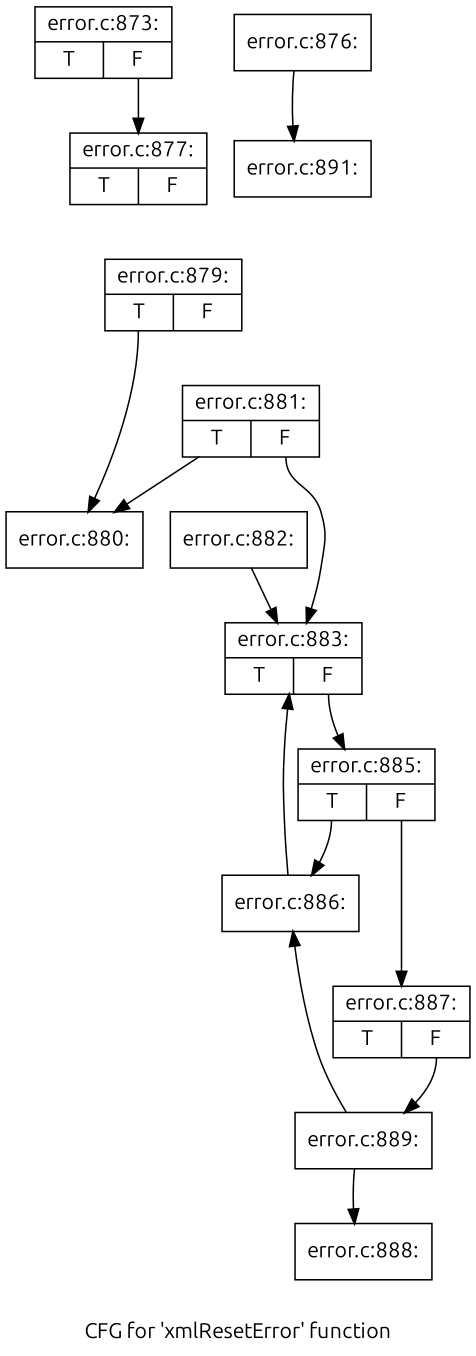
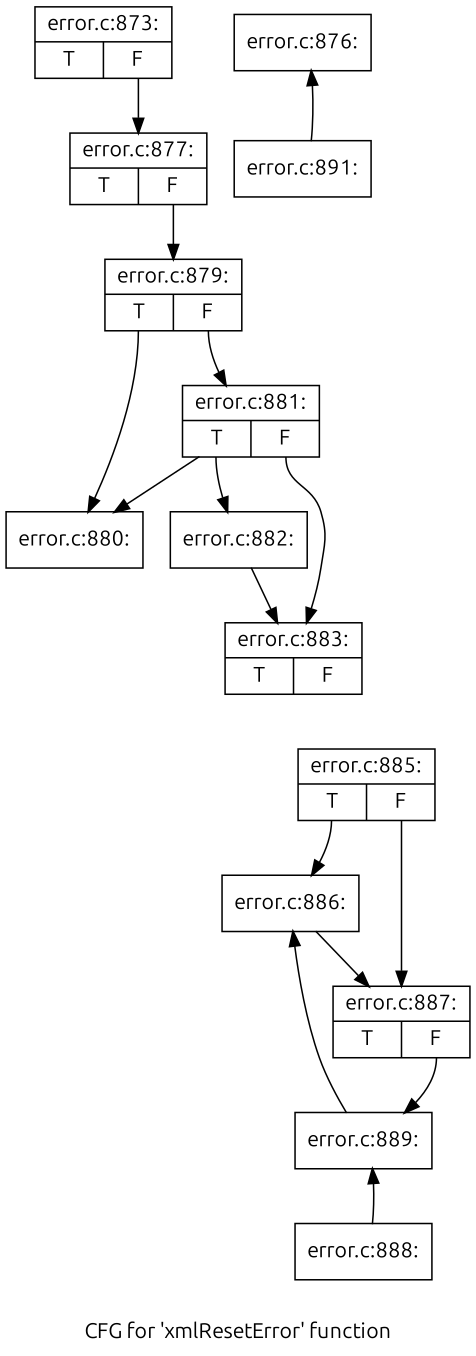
edge "error.c:876:" -> "error.c:891:": reversed
edge "error.c:877:" -> "error.c:879:": added
edge "error.c:879:" -> "error.c:881:": added
edge "error.c:881:" -> "error.c:882:": added
edge "error.c:883:" -> "error.c:885:": removed
edge "error.c:886:" -> "error.c:883:": now "error.c:886:" -> "error.c:887:"
edge "error.c:889:" -> "error.c:888:": reversed
